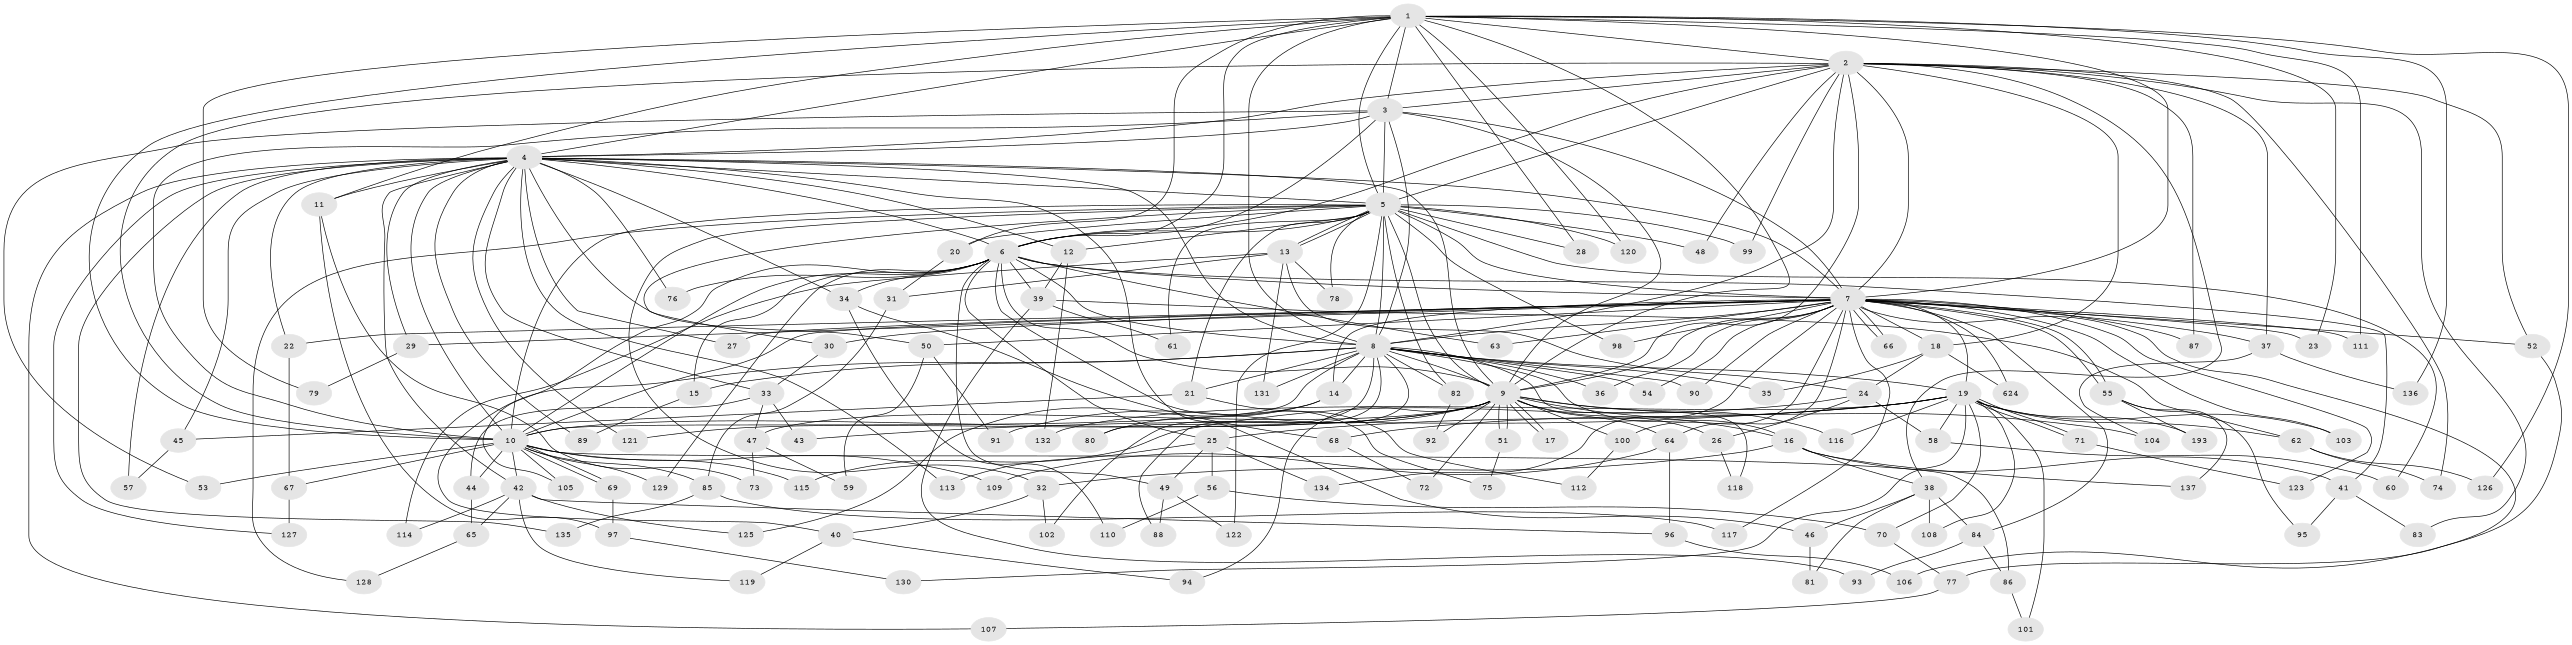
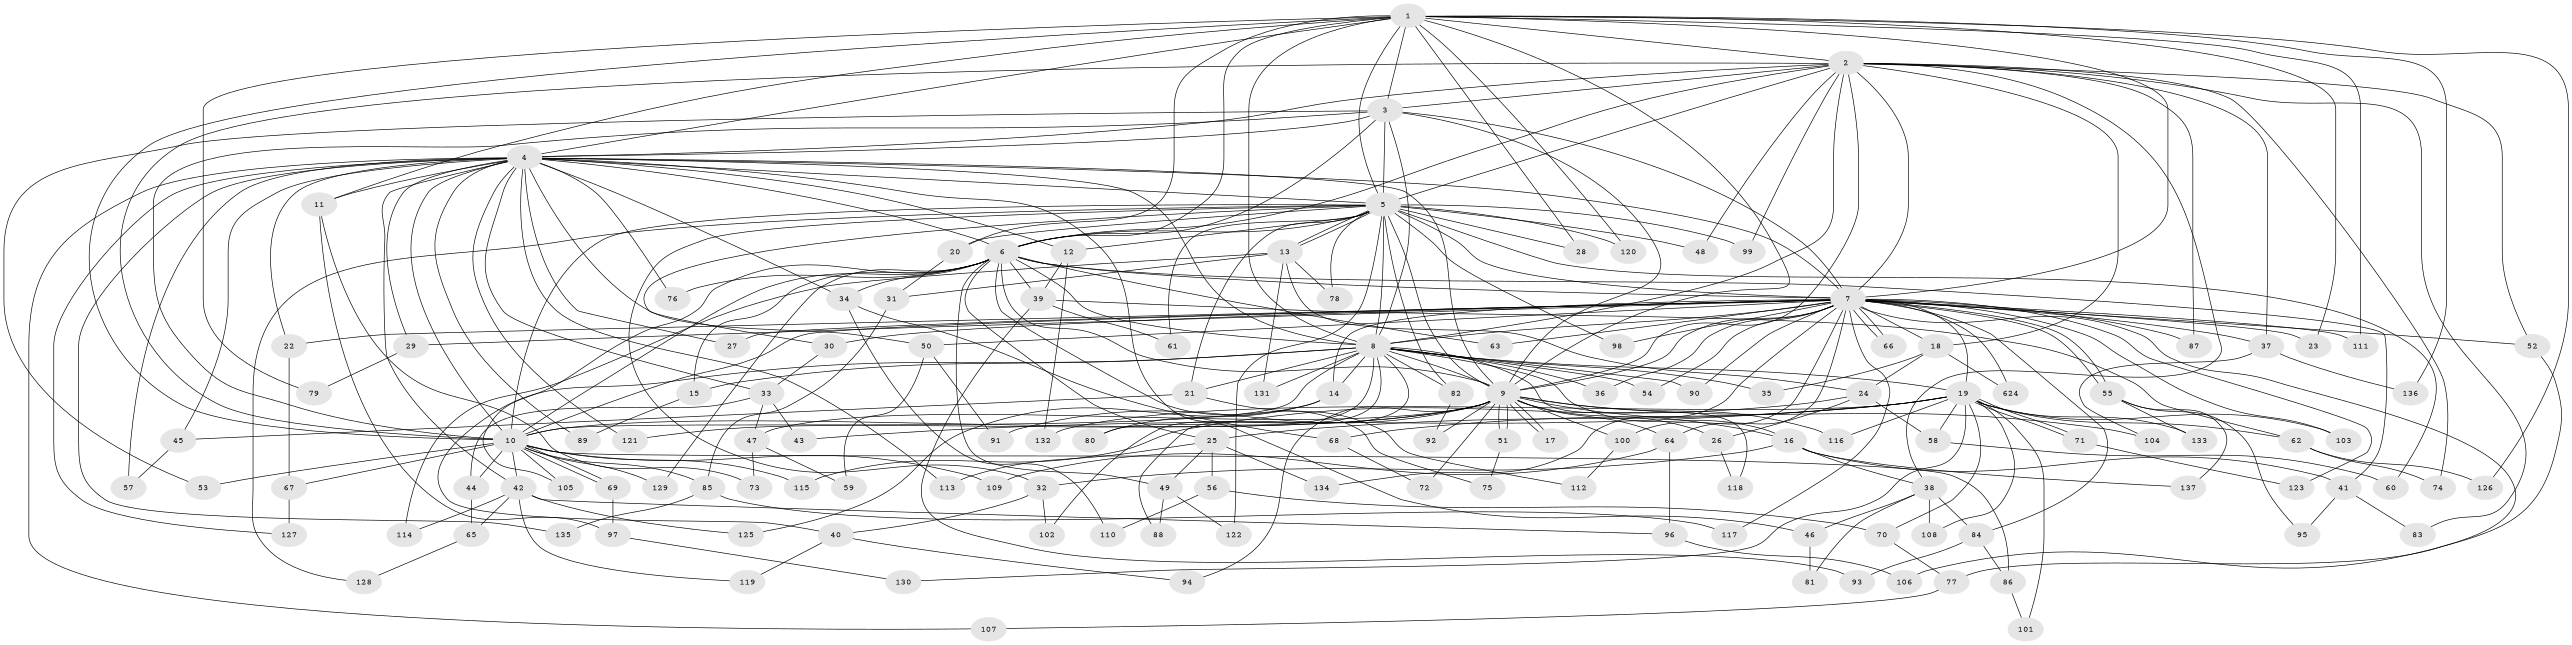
node "193": label "193" -> "133"
